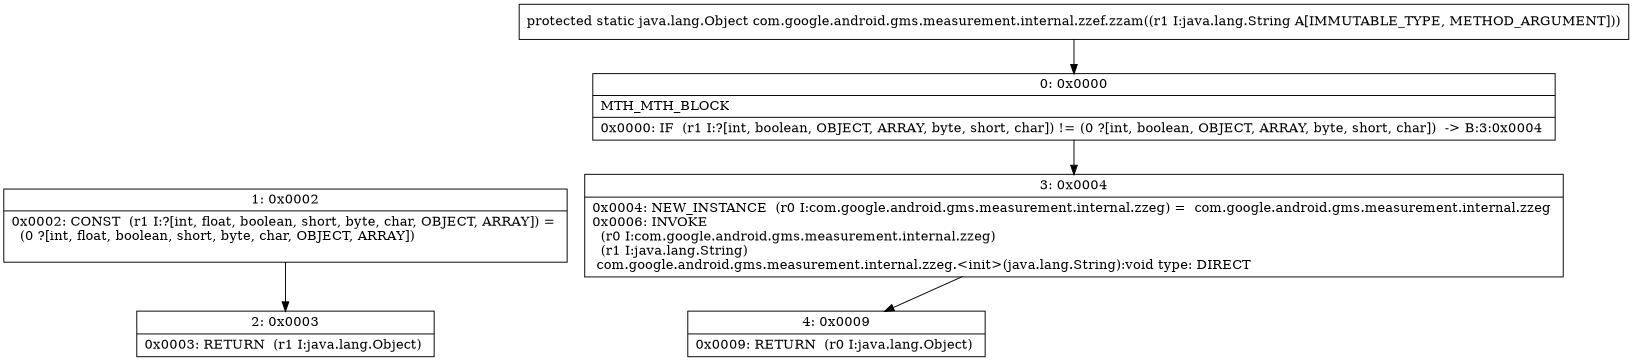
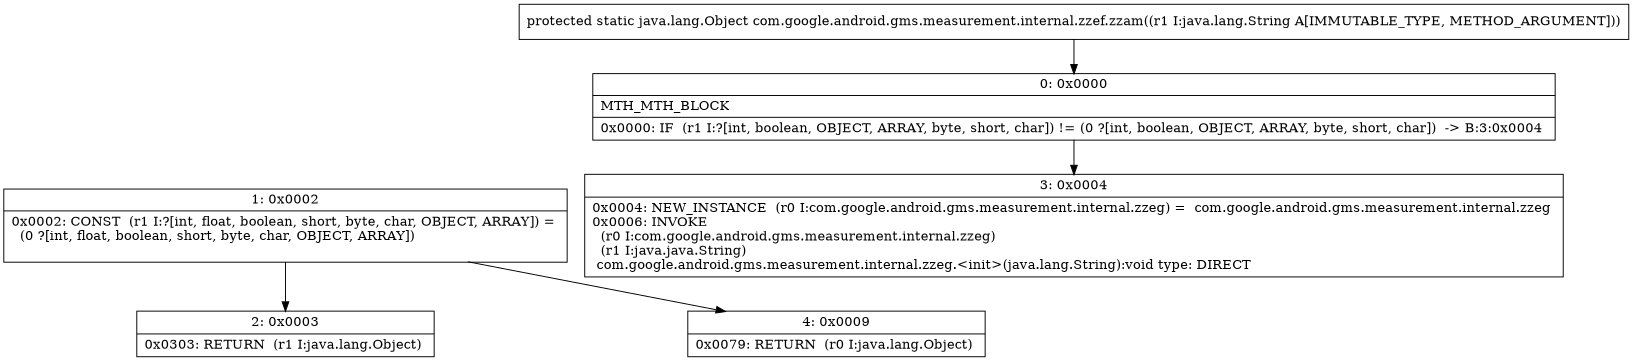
node "3: 0x0004": text "(r1 I:java.lang.String)" -> "(r1 I:java.java.String)"
edge "3: 0x0004" -> "4: 0x0009": now "1: 0x0002" -> "4: 0x0009"
node "2: 0x0003": text "0x0003: RETURN  (r1 I:java.lang.Object)" -> "0x0303: RETURN  (r1 I:java.lang.Object)"
node "4: 0x0009": text "0x0009: RETURN  (r0 I:java.lang.Object)" -> "0x0079: RETURN  (r0 I:java.lang.Object)"
